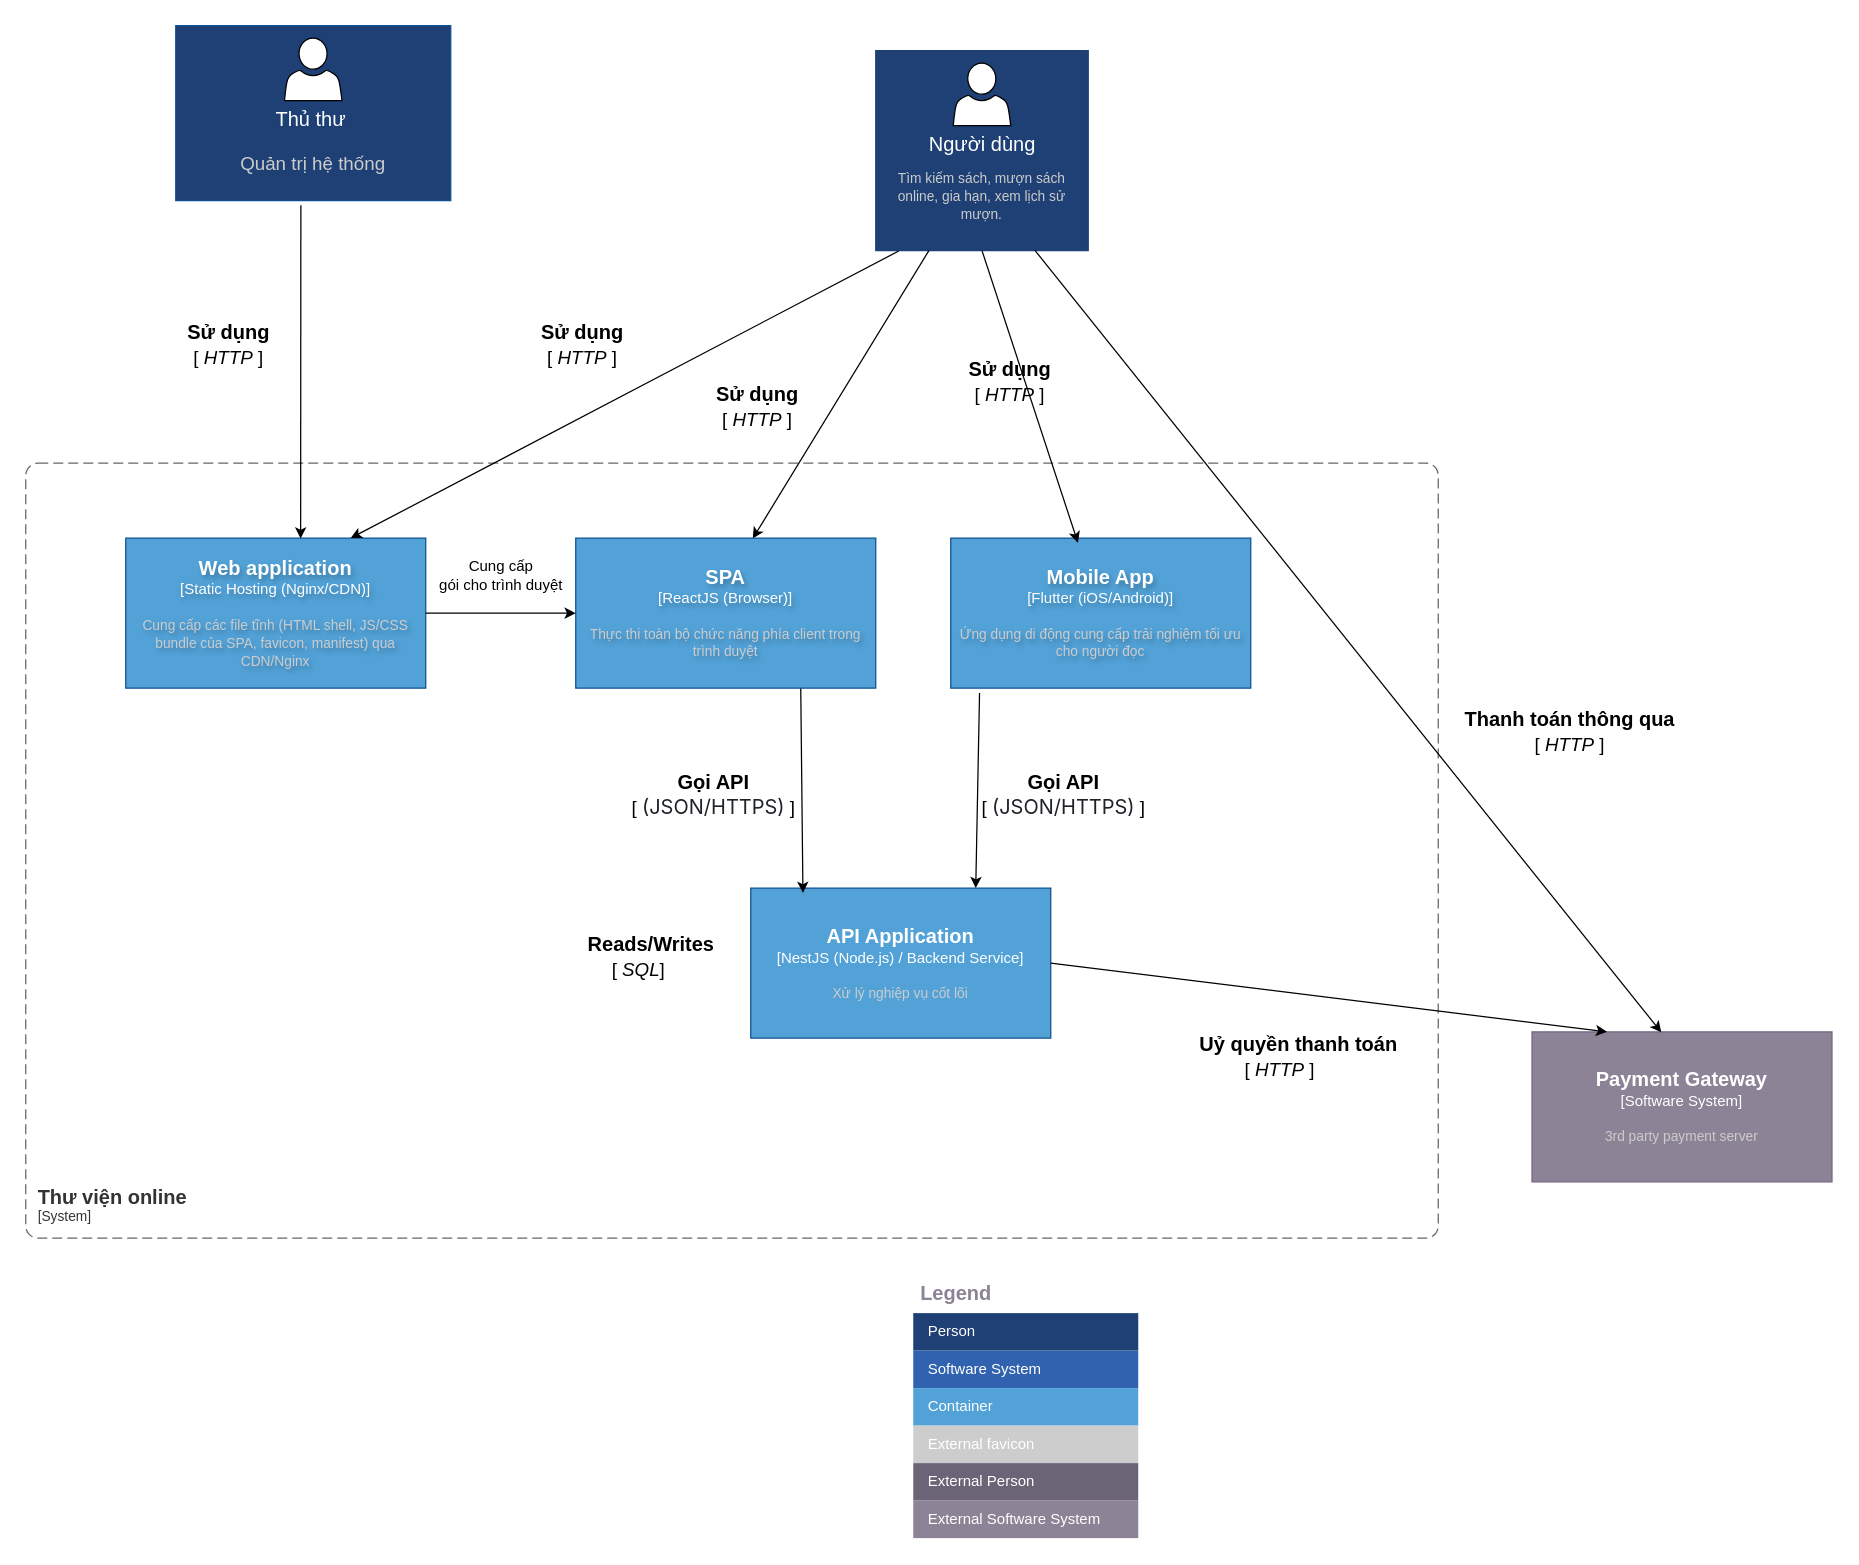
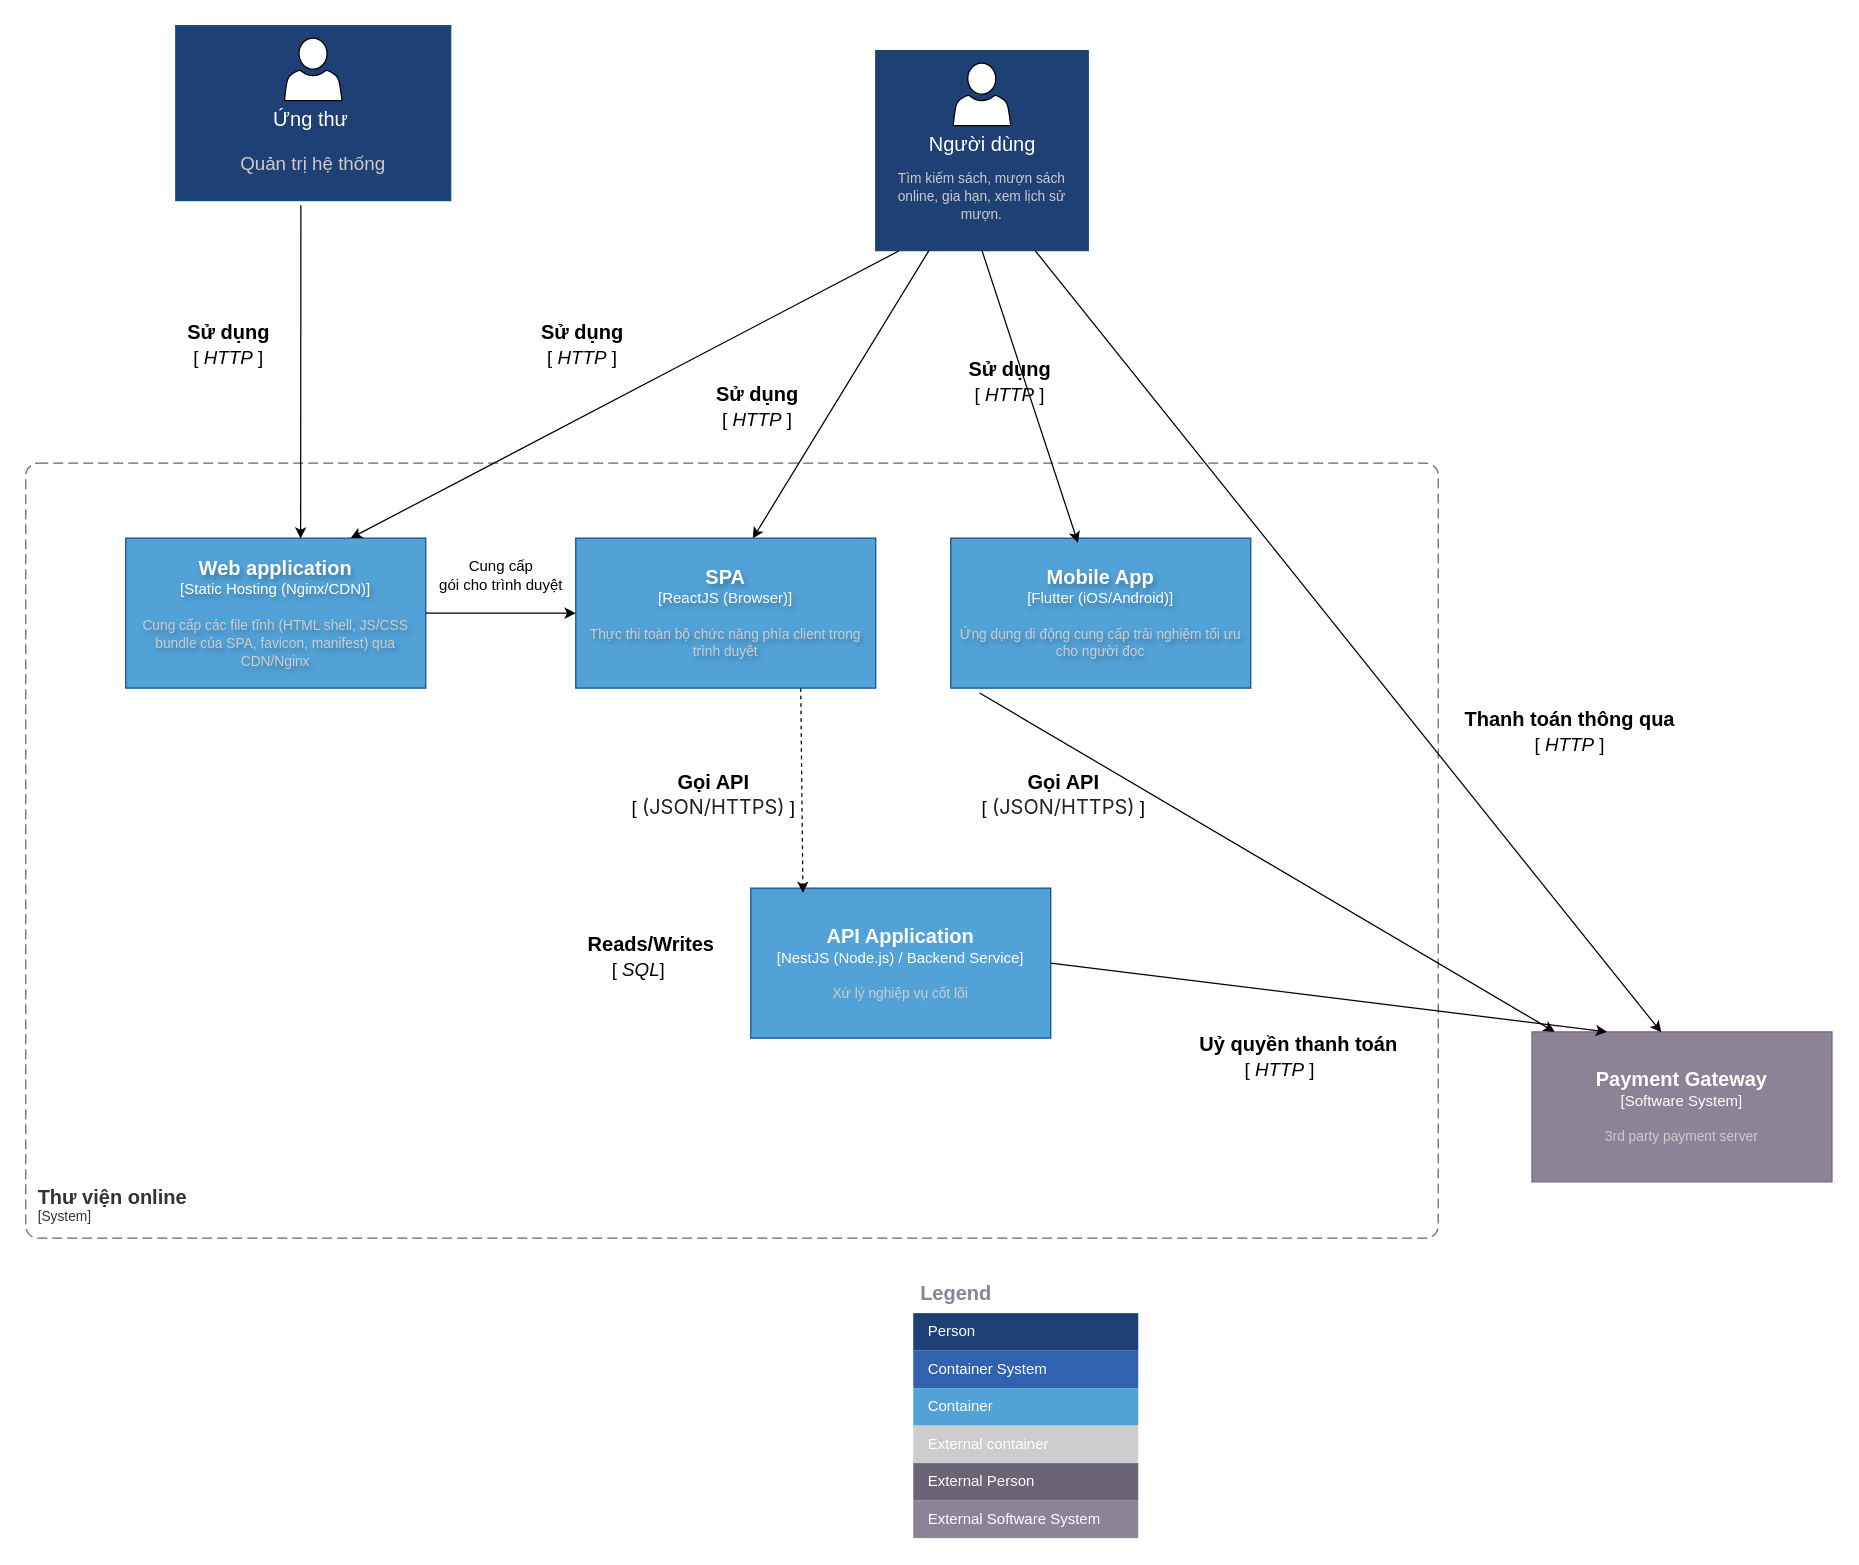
node "Thủ thư": label "Thủ thư" -> "Ứng thư"
edge "Mobile App [Flutter (iOS/Android)] Ứng dụng di động cung cấp trải nghiệm tối ưu cho người đọc" -> "API Application [NestJS (Node.js) / Backend Service] Xử lý nghiệp vụ cốt lõi": now "Mobile App [Flutter (iOS/Android)] Ứng dụng di động cung cấp trải nghiệm tối ưu cho người đọc" -> "Payment Gateway [Software System] 3rd party payment server"
edge "SPA [ReactJS (Browser)] Thực thi toàn bộ chức năng phía client trong trình duyệt" -> "API Application [NestJS (Node.js) / Backend Service] Xử lý nghiệp vụ cốt lõi": style solid -> dashed
node "Software System": label "Software System" -> "Container System"
node "External favicon": label "External favicon" -> "External container"
